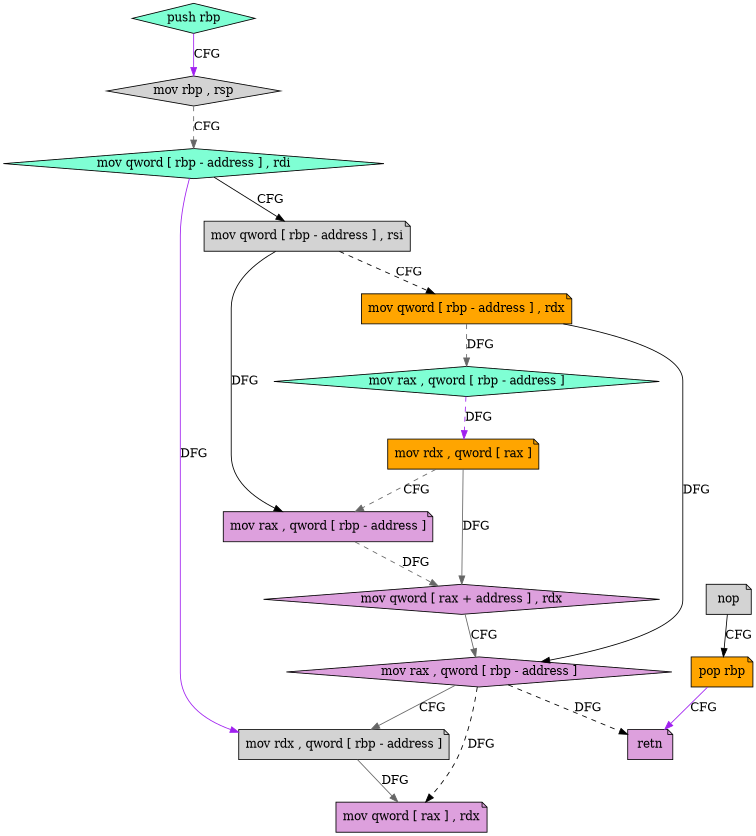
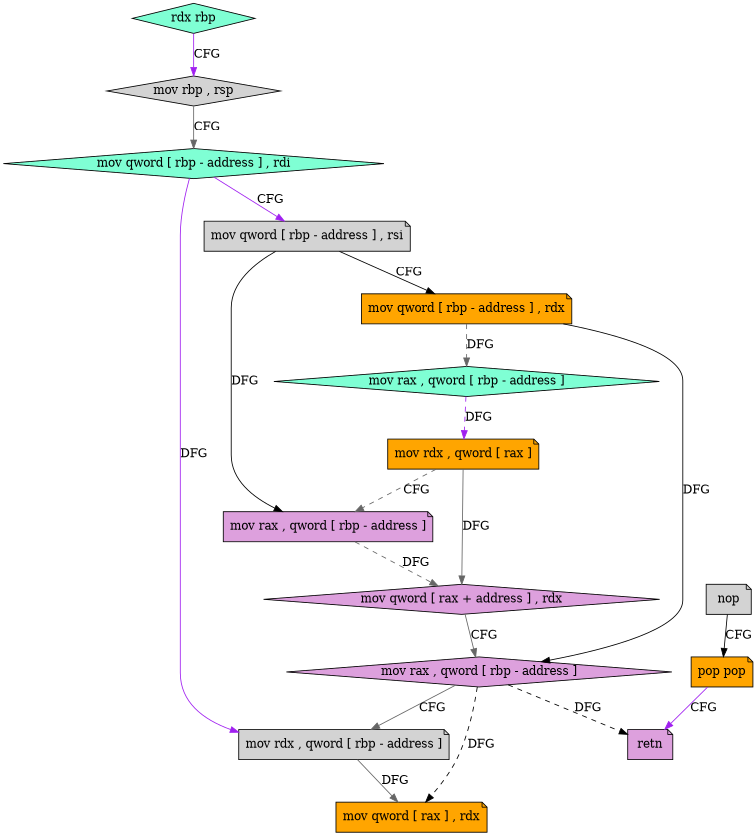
node "push rbp": label "push rbp" -> "rdx rbp"
edge "mov rbp , rsp" -> "mov qword [ rbp - address ] , rdi": style dashed -> solid
edge "mov qword [ rbp - address ] , rdi" -> "mov qword [ rbp - address ] , rsi": color black -> purple
edge "mov qword [ rbp - address ] , rsi" -> "mov qword [ rbp - address ] , rdx": style dashed -> solid
node "pop rbp": label "pop rbp" -> "pop pop"
node "mov qword [ rax ] , rdx": fillcolor plum -> orange
